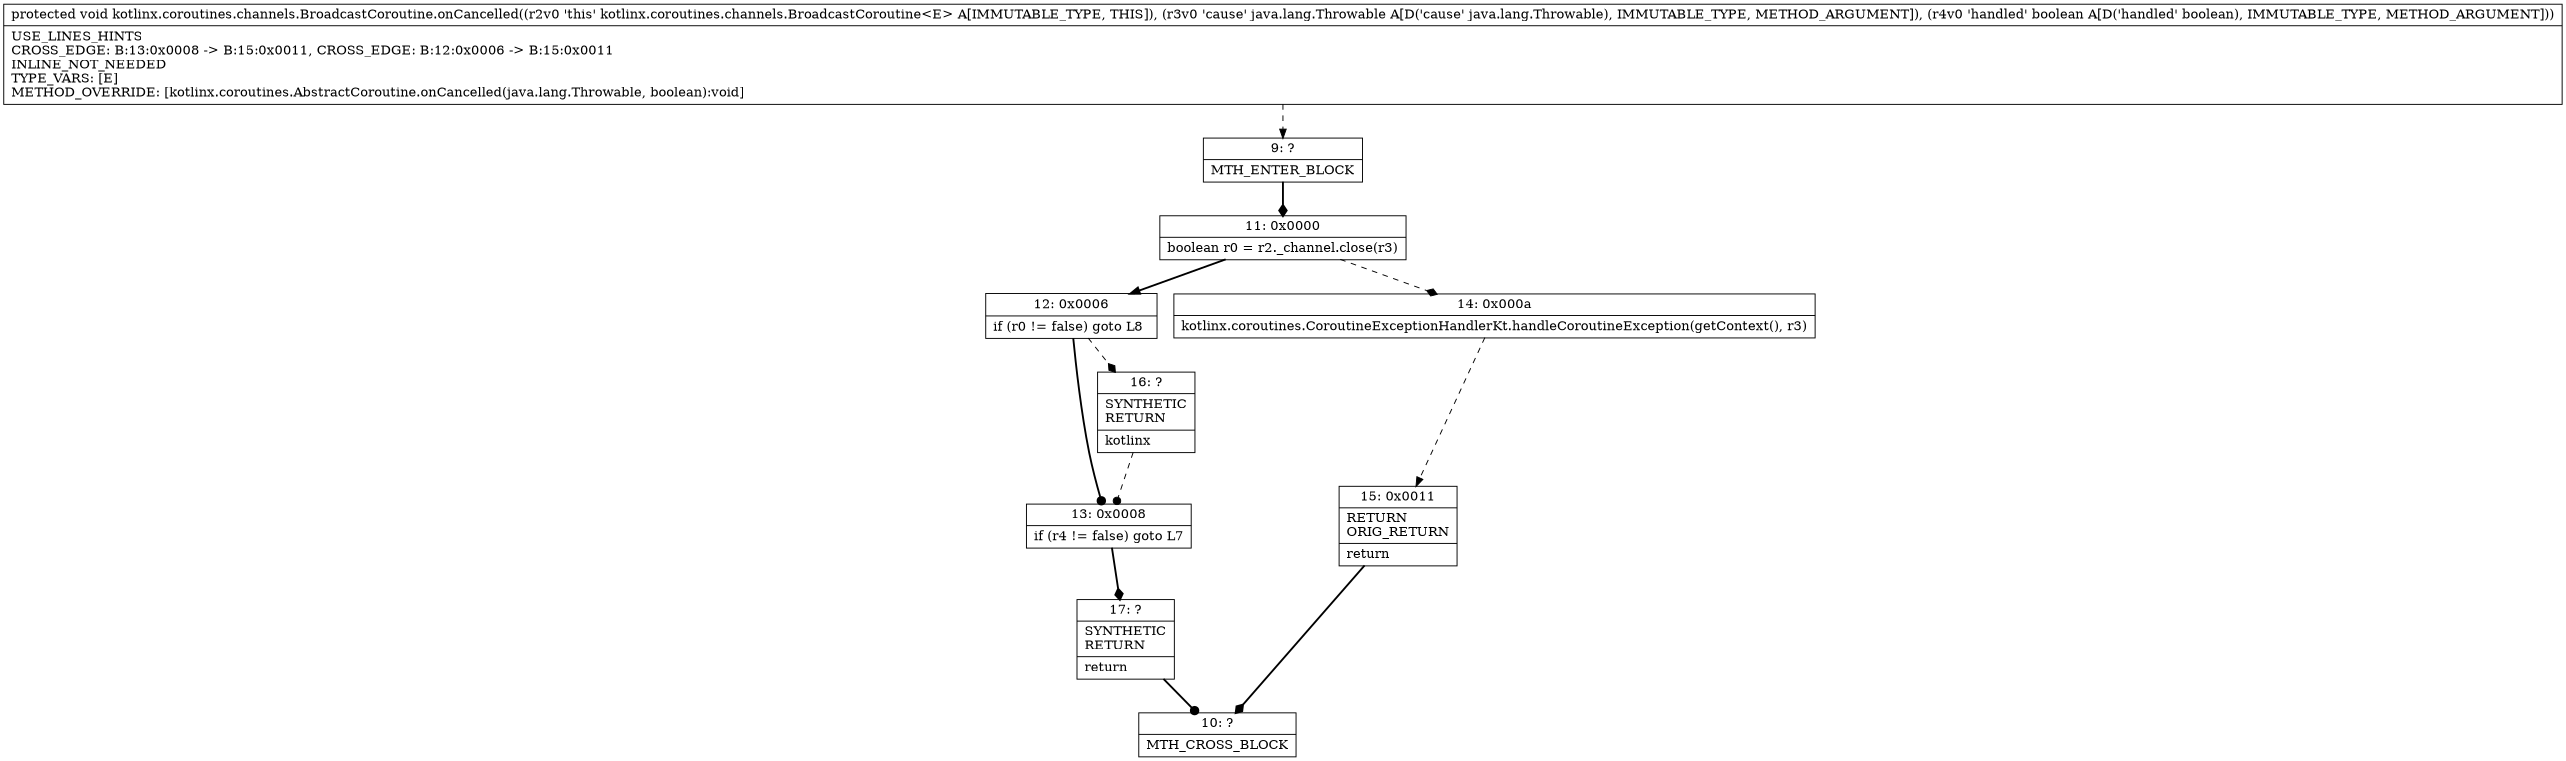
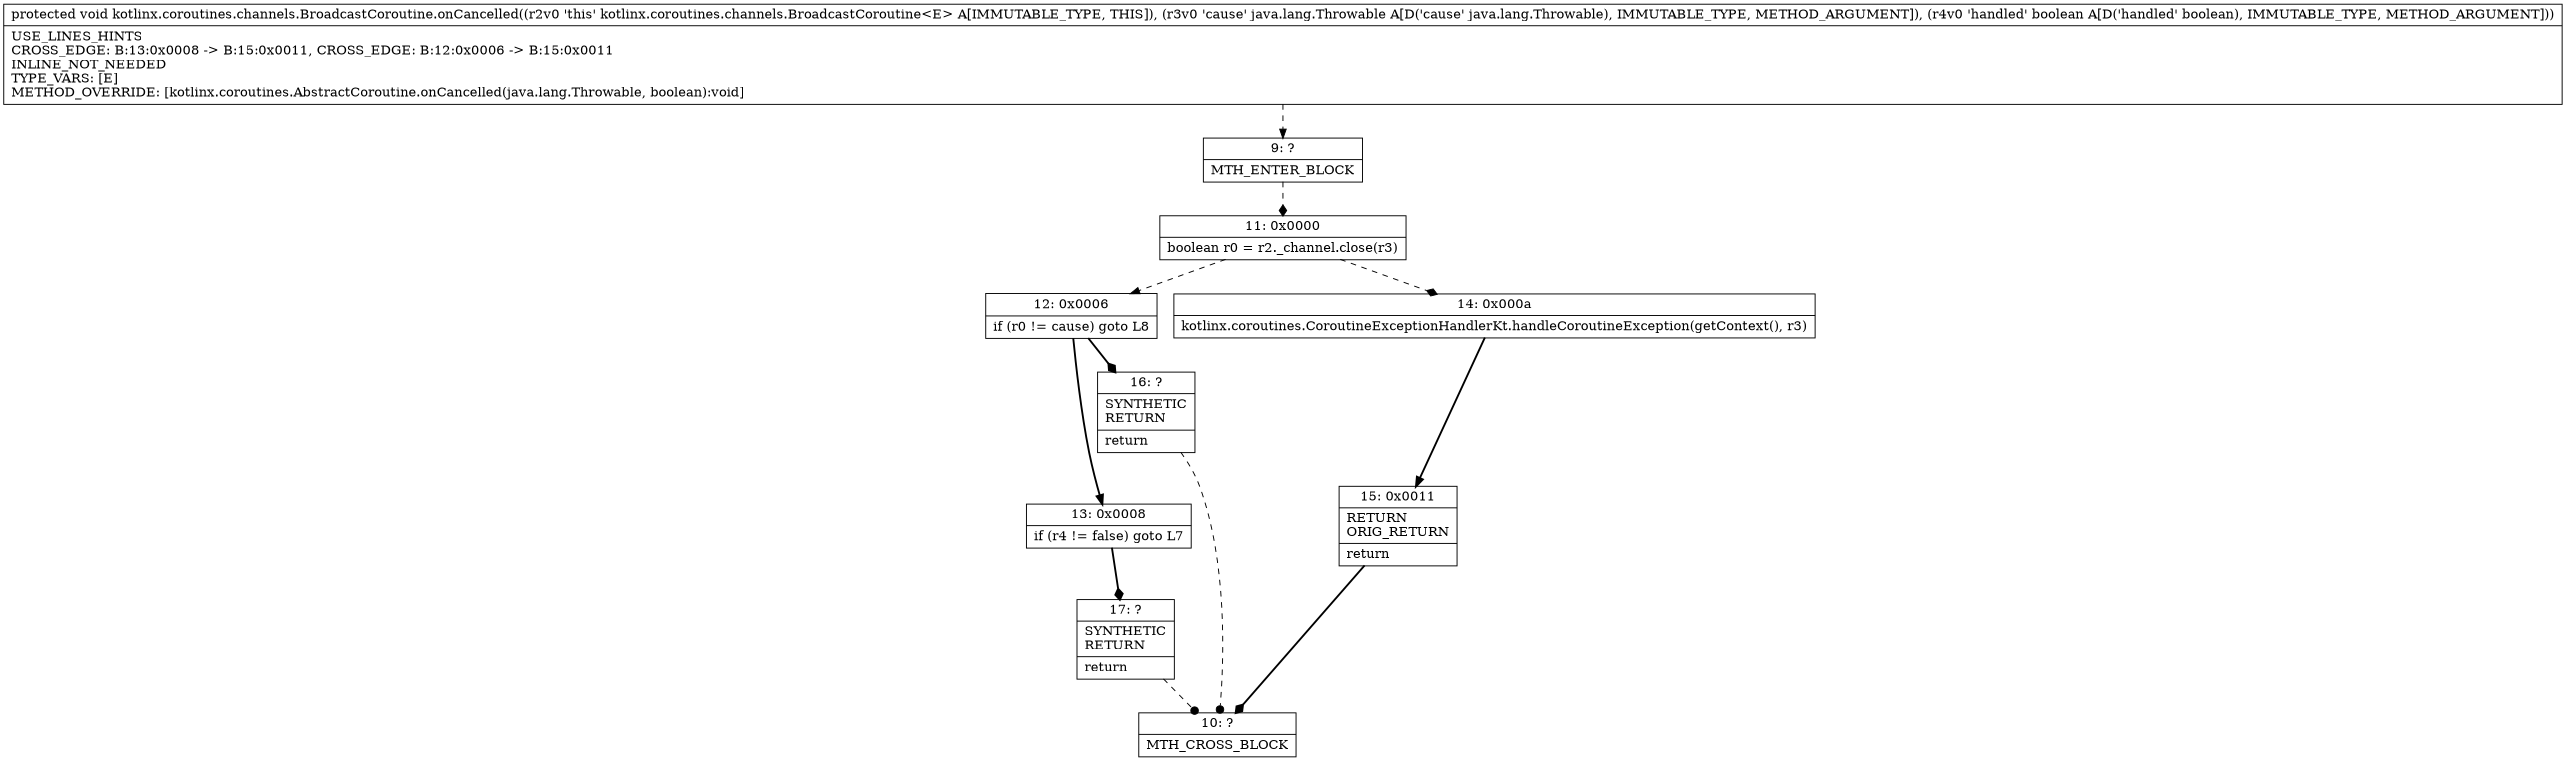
edge "9: ?" -> "11: 0x0000": style bold -> dashed
edge "11: 0x0000" -> "12: 0x0006": style bold -> dashed
node "12: 0x0006": text "if (r0 != false) goto L8" -> "if (r0 != cause) goto L8"
edge "12: 0x0006" -> "16: ?": style dashed -> bold
edge "14: 0x000a" -> "15: 0x0011": style dashed -> bold
edge "12: 0x0006" -> "13: 0x0008": arrowhead dot -> normal
node "16: ?": text "kotlinx" -> "return"
edge "16: ?" -> "13: 0x0008": now "16: ?" -> "10: ?"
edge "17: ?" -> "10: ?": style bold -> dashed
